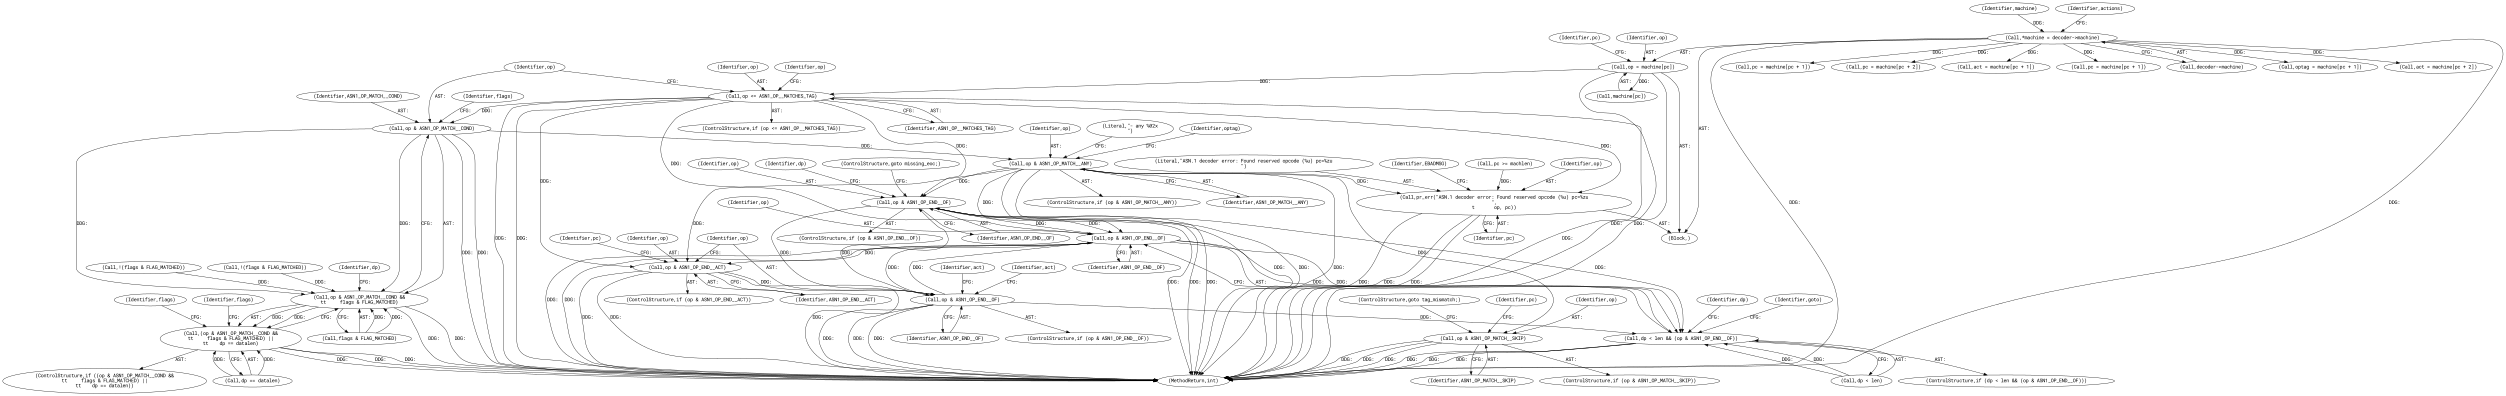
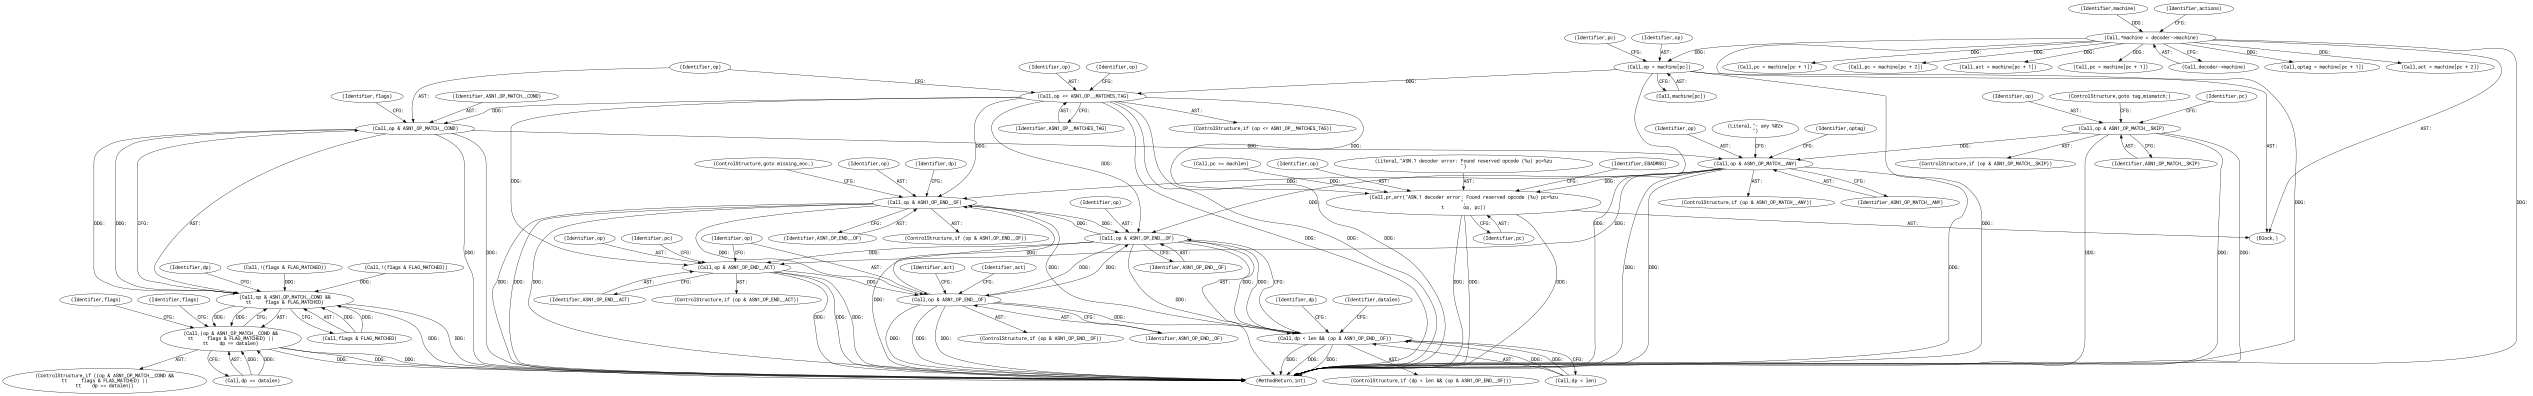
edge "(Call,*machine = decoder->machine)" -> "(Call,op = machine[pc])": label "AST: " -> "DDG: "
edge "(Call,op = machine[pc])" -> "(Call,machine[pc])": label "DDG: " -> "CFG: "
edge "(Call,op & ASN1_OP_MATCH__ANY)" -> "(Call,op & ASN1_OP_MATCH__SKIP)": reversed
node "(Identifier,goto)": label "(Identifier,goto)" -> "(Identifier,datalen)"
